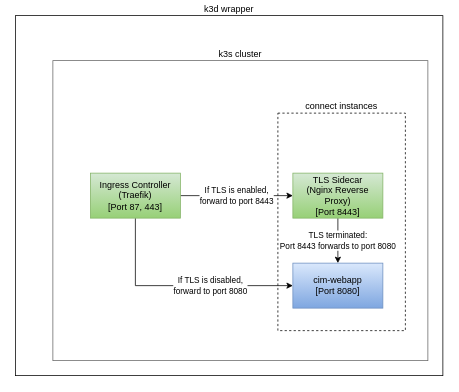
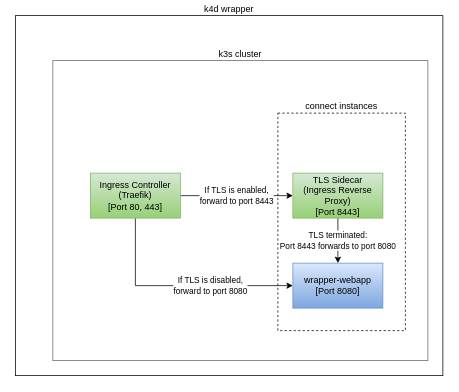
node "k3d wrapper": label "k3d wrapper" -> "k4d wrapper"
node "Ingress Controller (Traefik) [Port 87, 443]": label "Ingress Controller (Traefik) [Port 87, 443]" -> "Ingress Controller (Traefik) [Port 80, 443]"
node "TLS Sidecar (Nginx Reverse Proxy) [Port 8443]": label "TLS Sidecar (Nginx Reverse Proxy) [Port 8443]" -> "TLS Sidecar (Ingress Reverse Proxy) [Port 8443]"
node "cim-webapp [Port 8080]": label "cim-webapp [Port 8080]" -> "wrapper-webapp [Port 8080]"
